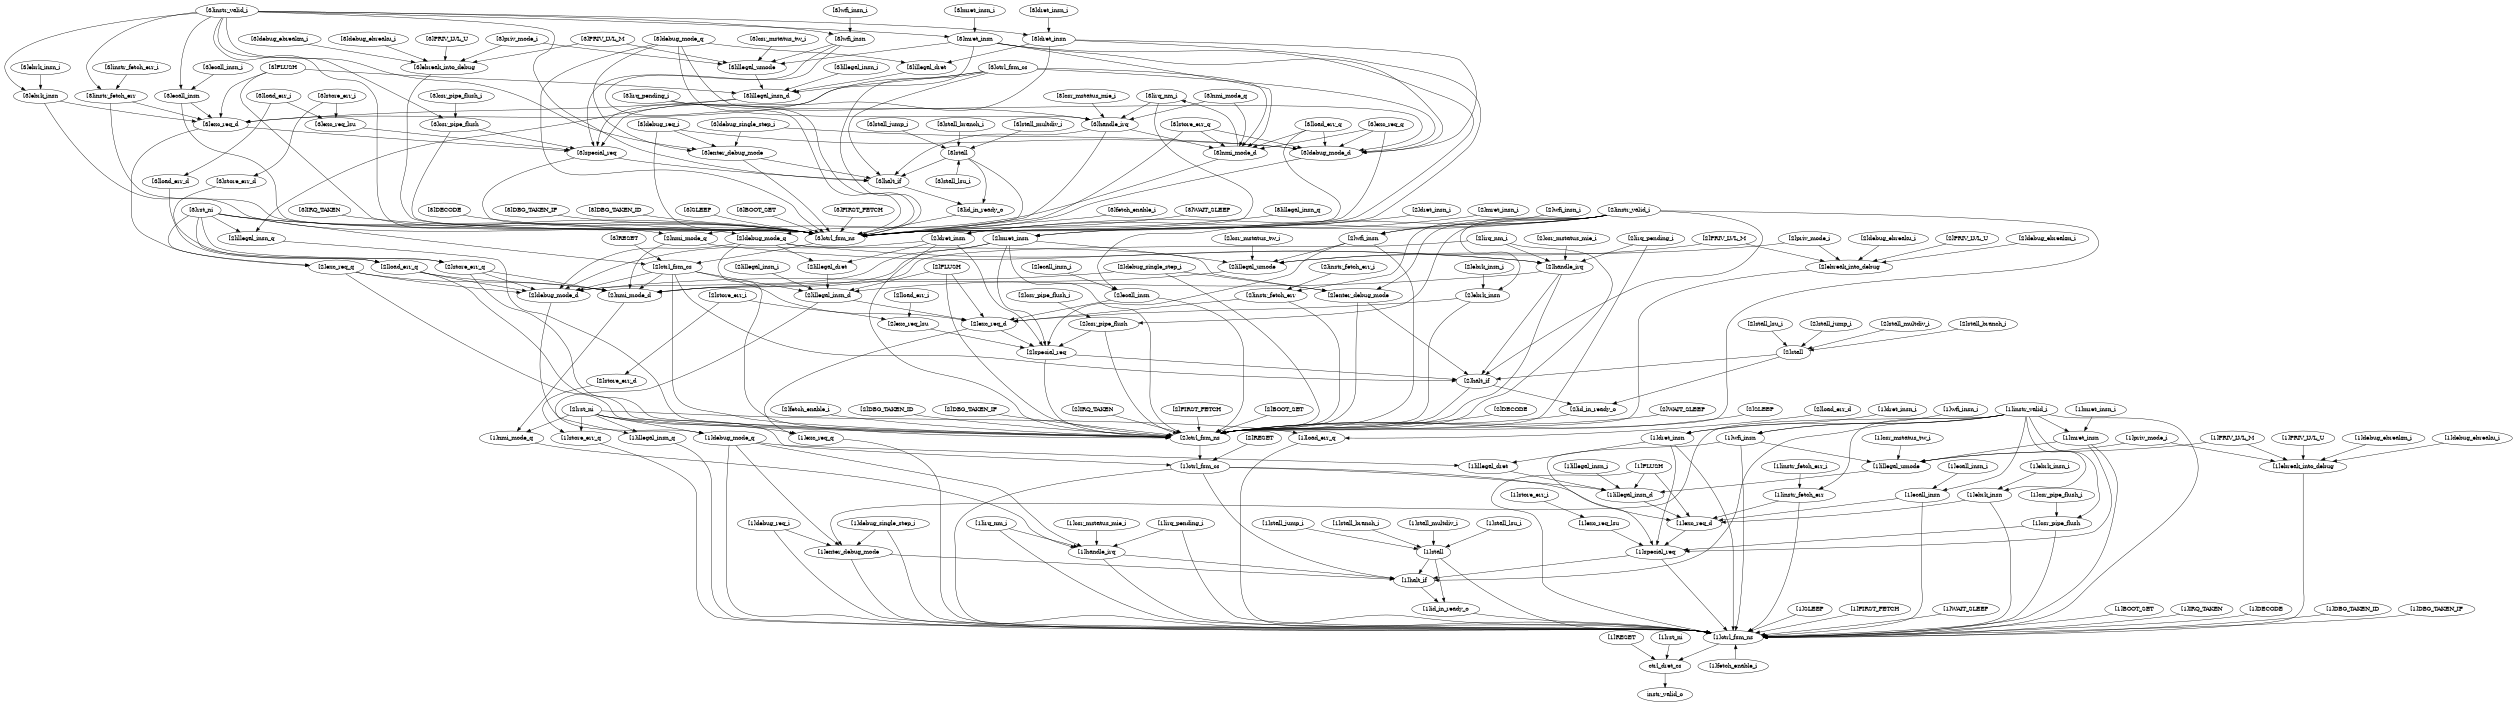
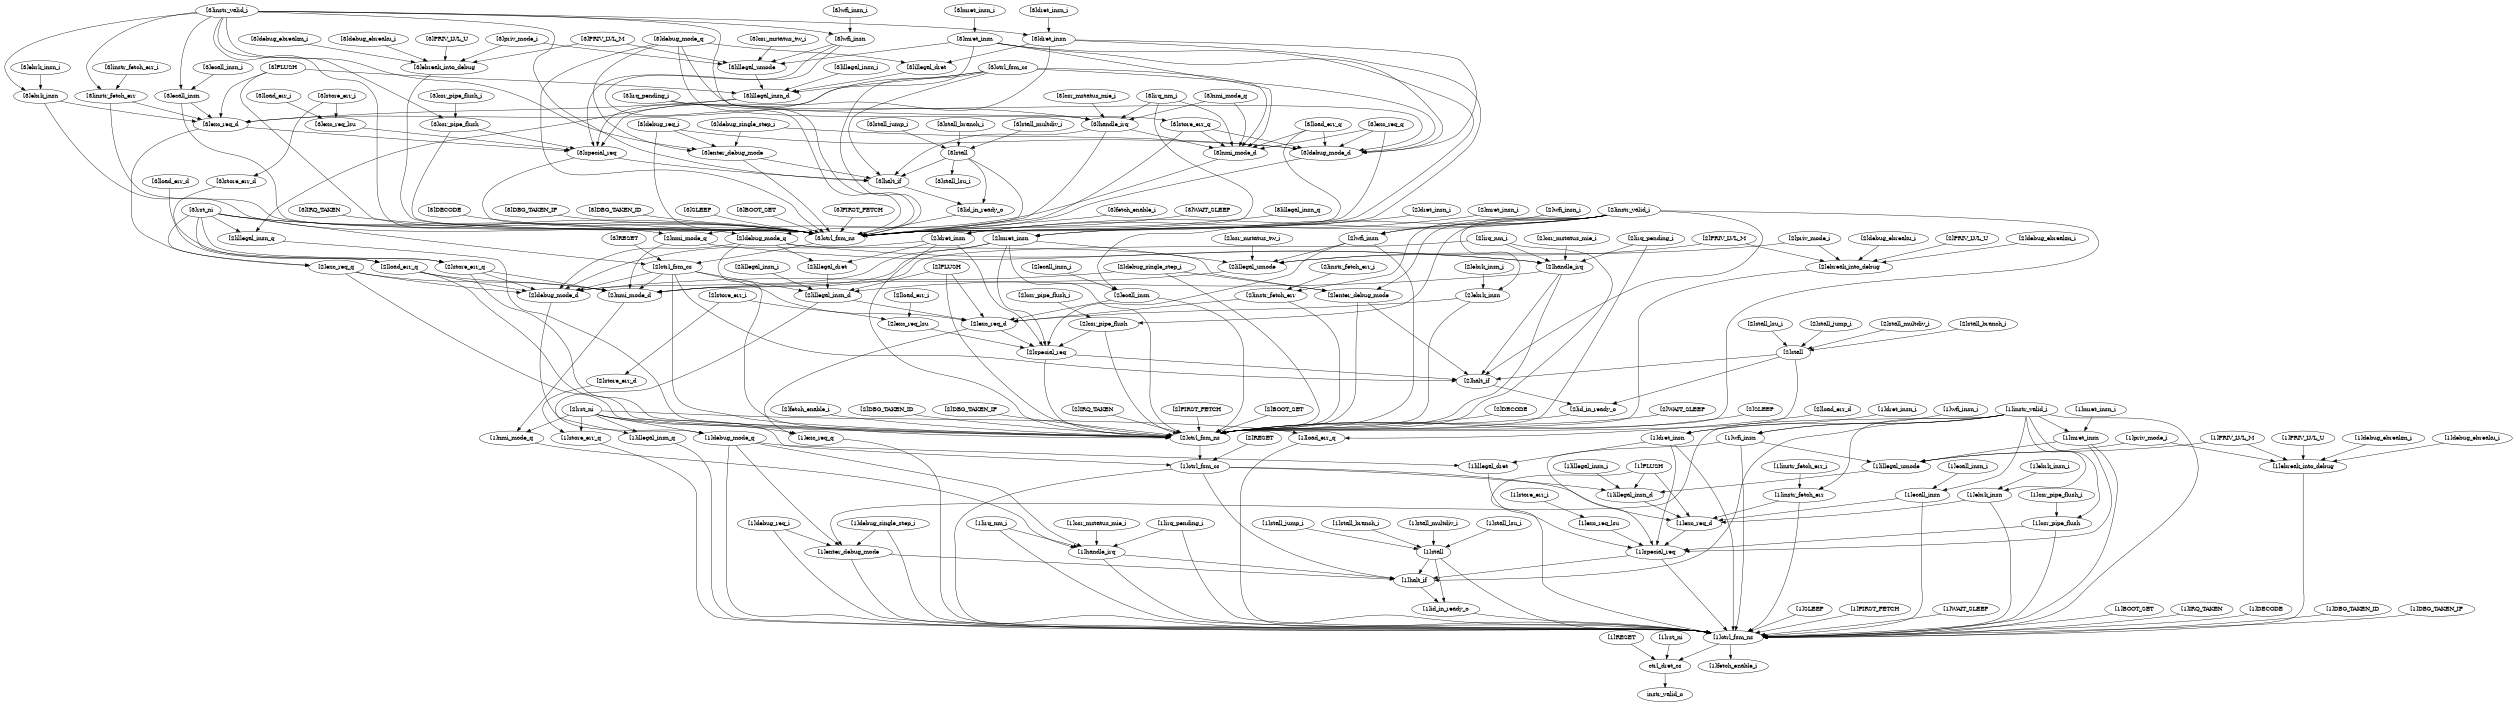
edge "[3]instr_valid_i" -> "[3]mret_insn": now "[3]instr_valid_i" -> "[3]store_err_q"
edge "[3]nmi_mode_d" -> "[3]irq_nm_i": reversed
edge "[3]load_err_i" -> "[3]load_err_d": removed
edge "[3]stall_lsu_i" -> "[3]stall": reversed
edge "[2]halt_if" -> "[2]ctrl_fsm_ns": now "[2]stall" -> "[2]ctrl_fsm_ns"
node "[1]csr_mstatus_tw_i": removed
edge "[1]illegal_dret" -> "[1]illegal_insn_d": now "[1]illegal_dret" -> "[1]special_req"
edge "[1]fetch_enable_i" -> "[1]ctrl_fsm_ns": reversed
